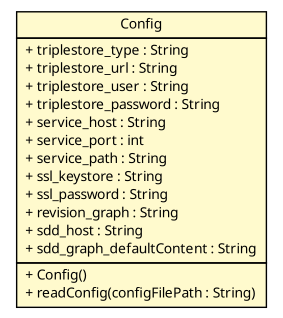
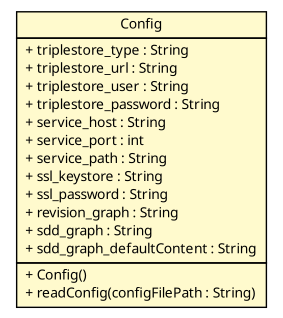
node "Config": text "+ sdd_host : String" -> "+ sdd_graph : String"
